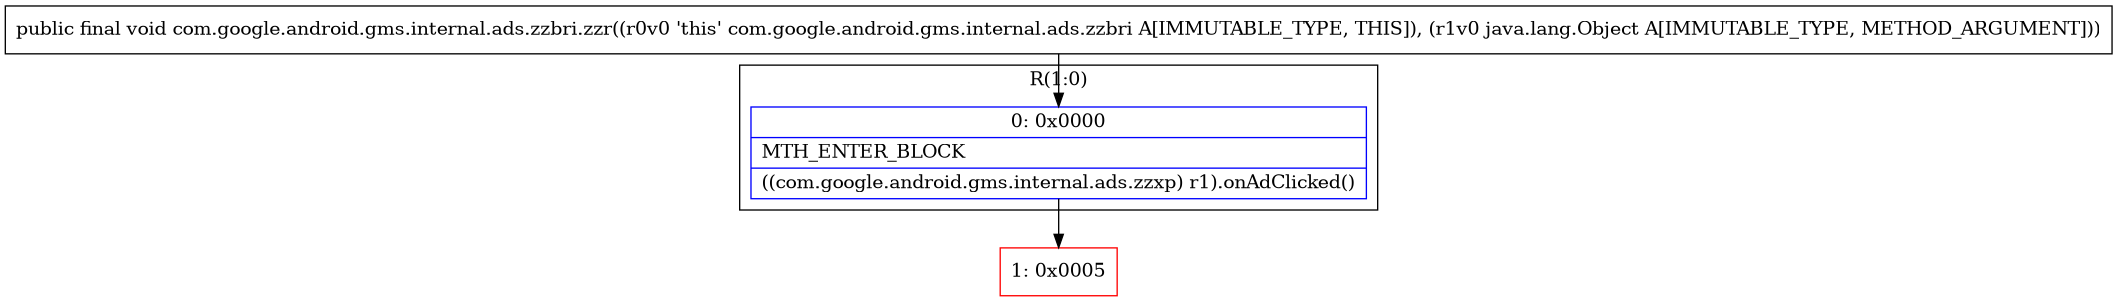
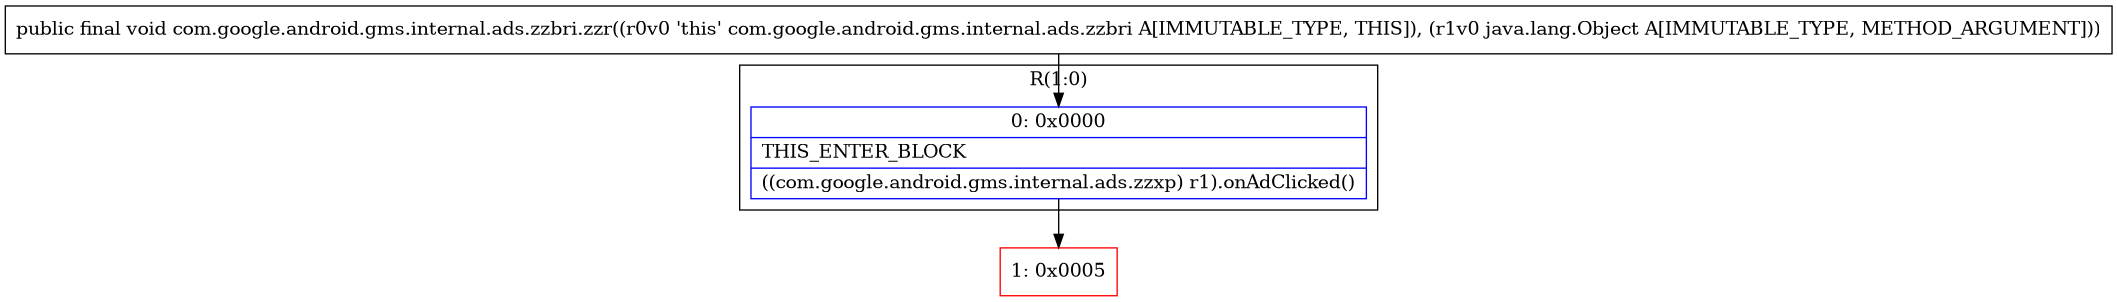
node "0: 0x0000": text "MTH_ENTER_BLOCK" -> "THIS_ENTER_BLOCK"
